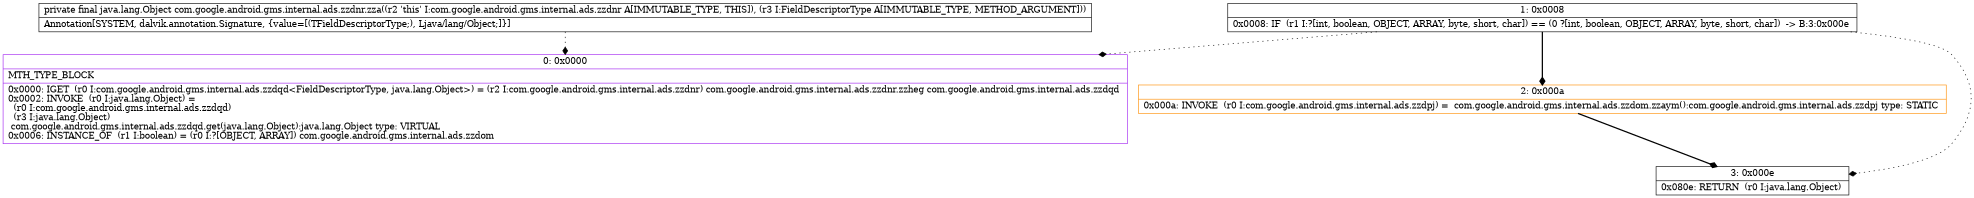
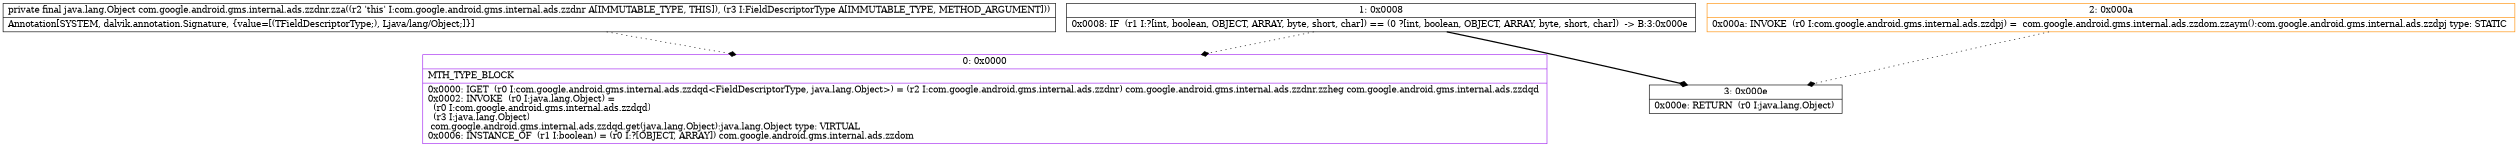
edge "1: 0x0008" -> "2: 0x000a": removed
edge "1: 0x0008" -> "3: 0x000e": style dotted -> bold
edge "2: 0x000a" -> "3: 0x000e": style bold -> dotted
node "3: 0x000e": text "0x080e: RETURN  (r0 I:java.lang.Object)" -> "0x000e: RETURN  (r0 I:java.lang.Object)"
